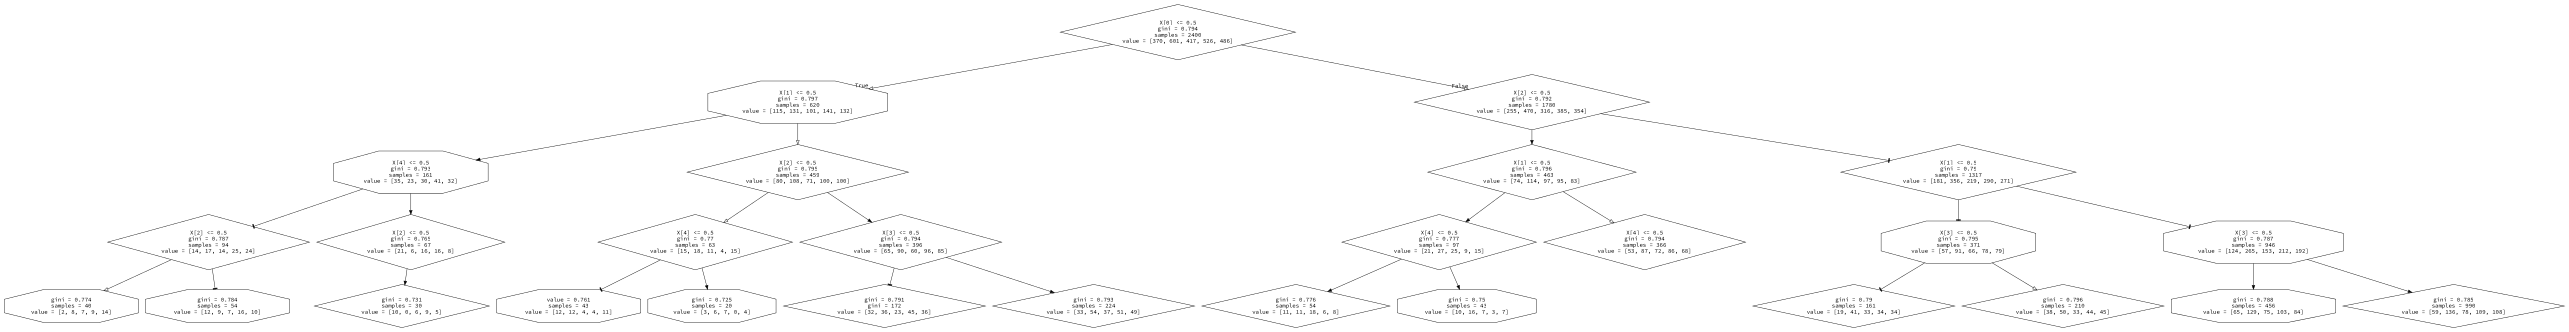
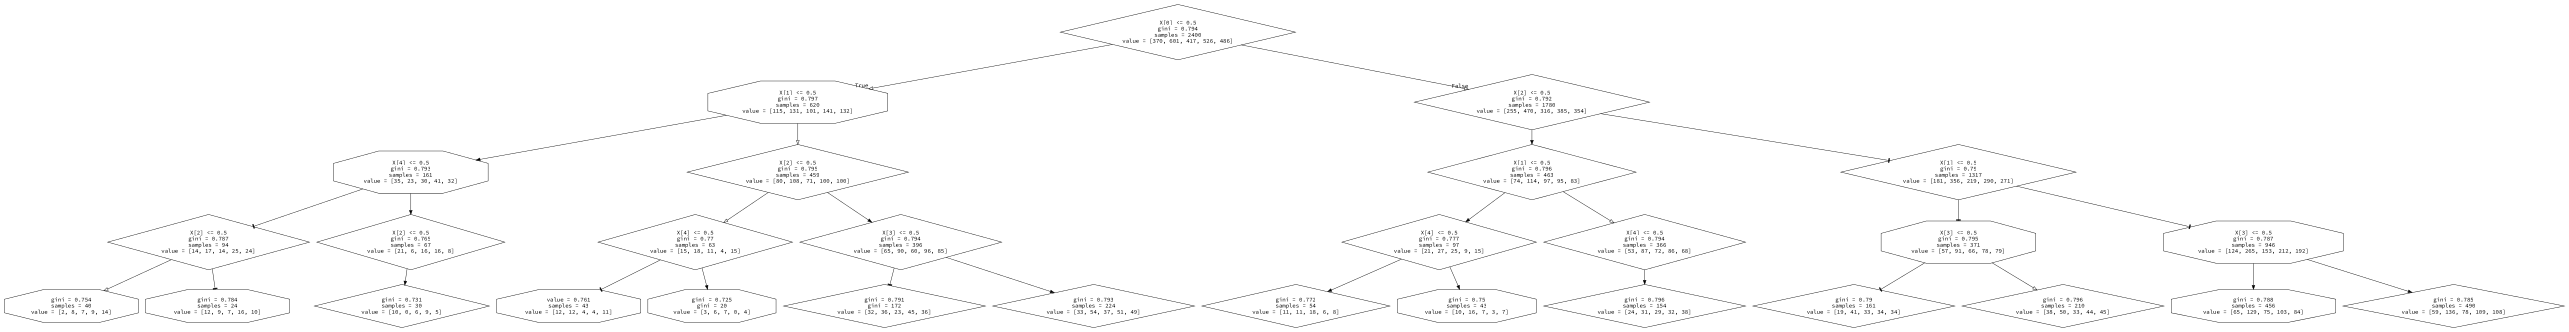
node "gini = 0.774 samples = 40 value = [2, 8, 7, 9, 14]": label "gini = 0.774 samples = 40 value = [2, 8, 7, 9, 14]" -> "gini = 0.754 samples = 40 value = [2, 8, 7, 9, 14]"
node "gini = 0.784 samples = 54 value = [12, 9, 7, 16, 10]": label "gini = 0.784 samples = 54 value = [12, 9, 7, 16, 10]" -> "gini = 0.784 samples = 24 value = [12, 9, 7, 16, 10]"
node "gini = 0.725 samples = 20 value = [3, 6, 7, 0, 4]": label "gini = 0.725 samples = 20 value = [3, 6, 7, 0, 4]" -> "gini = 0.725 gini = 20 value = [3, 6, 7, 0, 4]"
node "gini = 0.776 samples = 54 value = [11, 11, 18, 6, 8]": label "gini = 0.776 samples = 54 value = [11, 11, 18, 6, 8]" -> "gini = 0.772 samples = 54 value = [11, 11, 18, 6, 8]"
node "gini = 0.796 samples = 154 value = [24, 31, 29, 32, 38]": added
node "gini = 0.785 samples = 990 value = [59, 136, 78, 109, 108]": label "gini = 0.785 samples = 990 value = [59, 136, 78, 109, 108]" -> "gini = 0.785 samples = 490 value = [59, 136, 78, 109, 108]"
